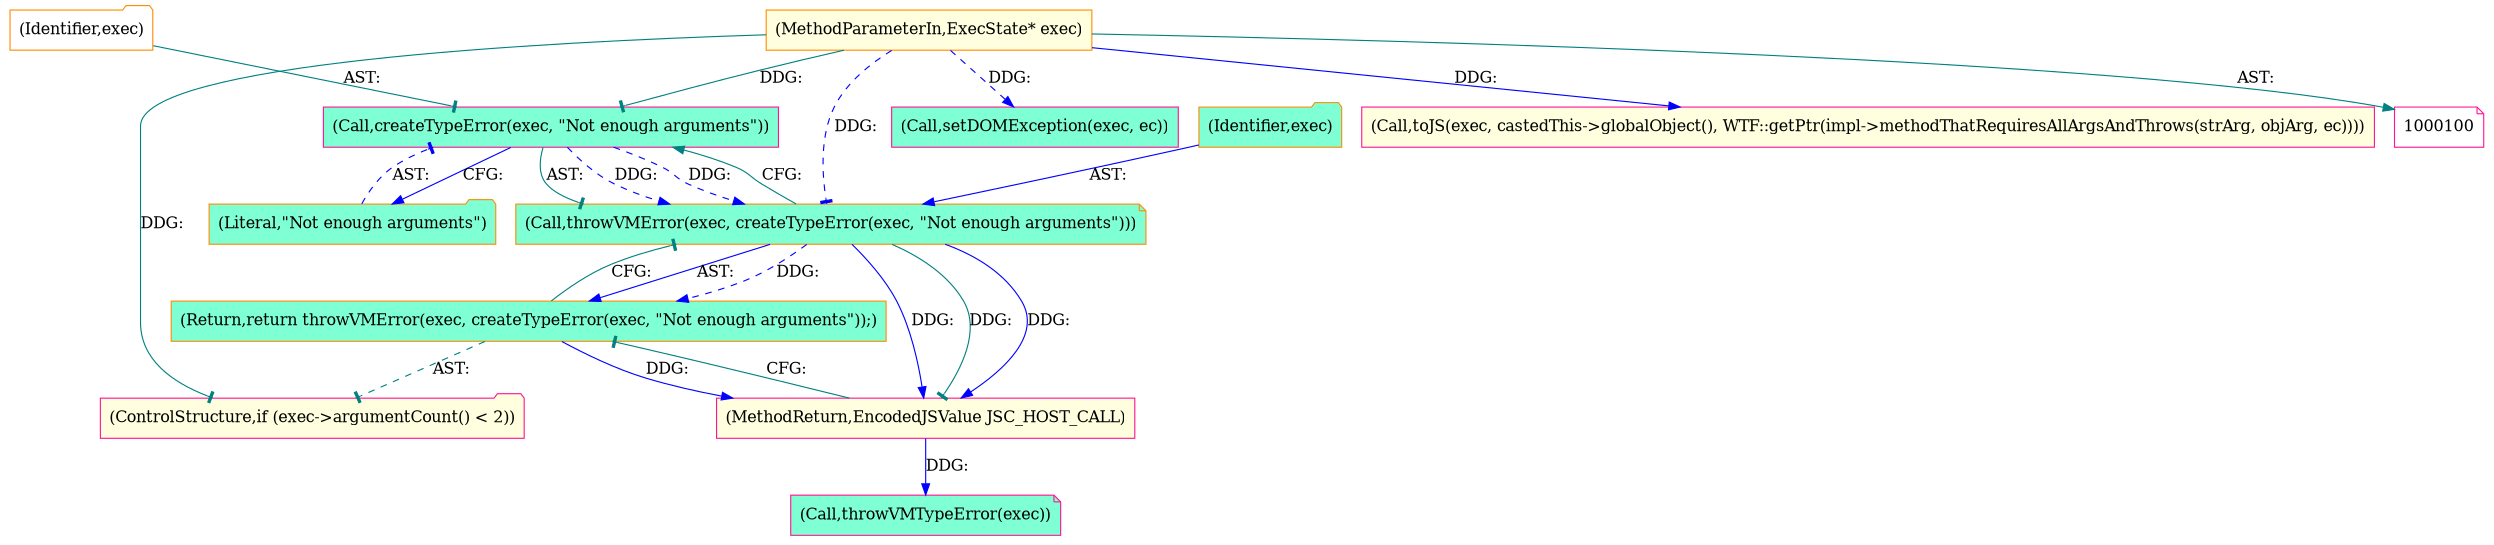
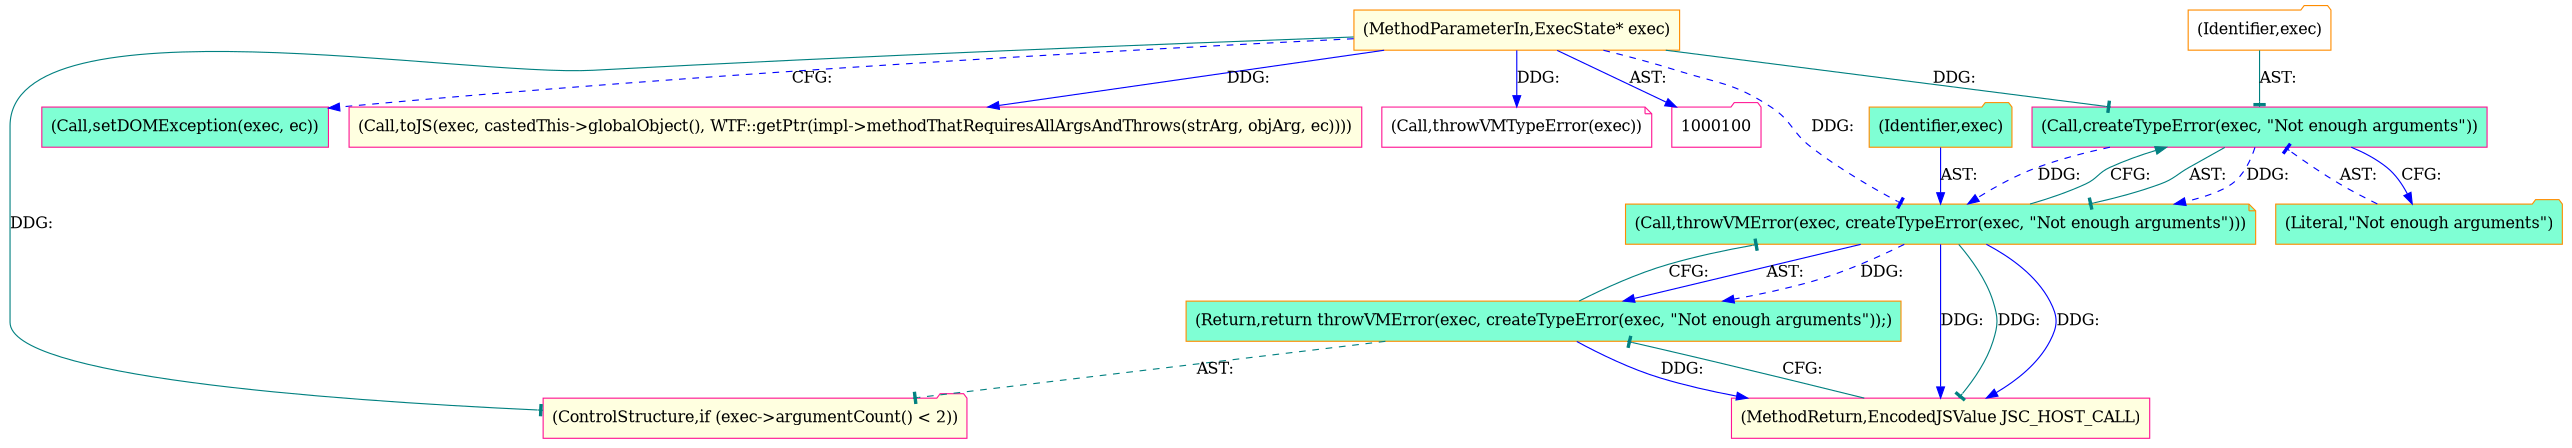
edge "(MethodParameterIn,ExecState* exec)" -> "1000100": color teal -> blue
edge "(MethodParameterIn,ExecState* exec)" -> "(Call,setDOMException(exec, ec))": label "DDG: " -> "CFG: "
node "1000100": shape note -> folder
edge "(MethodReturn,EncodedJSValue JSC_HOST_CALL)" -> "(Call,throwVMTypeError(exec))": now "(MethodParameterIn,ExecState* exec)" -> "(Call,throwVMTypeError(exec))"
node "(Call,throwVMTypeError(exec))": fillcolor aquamarine -> white
